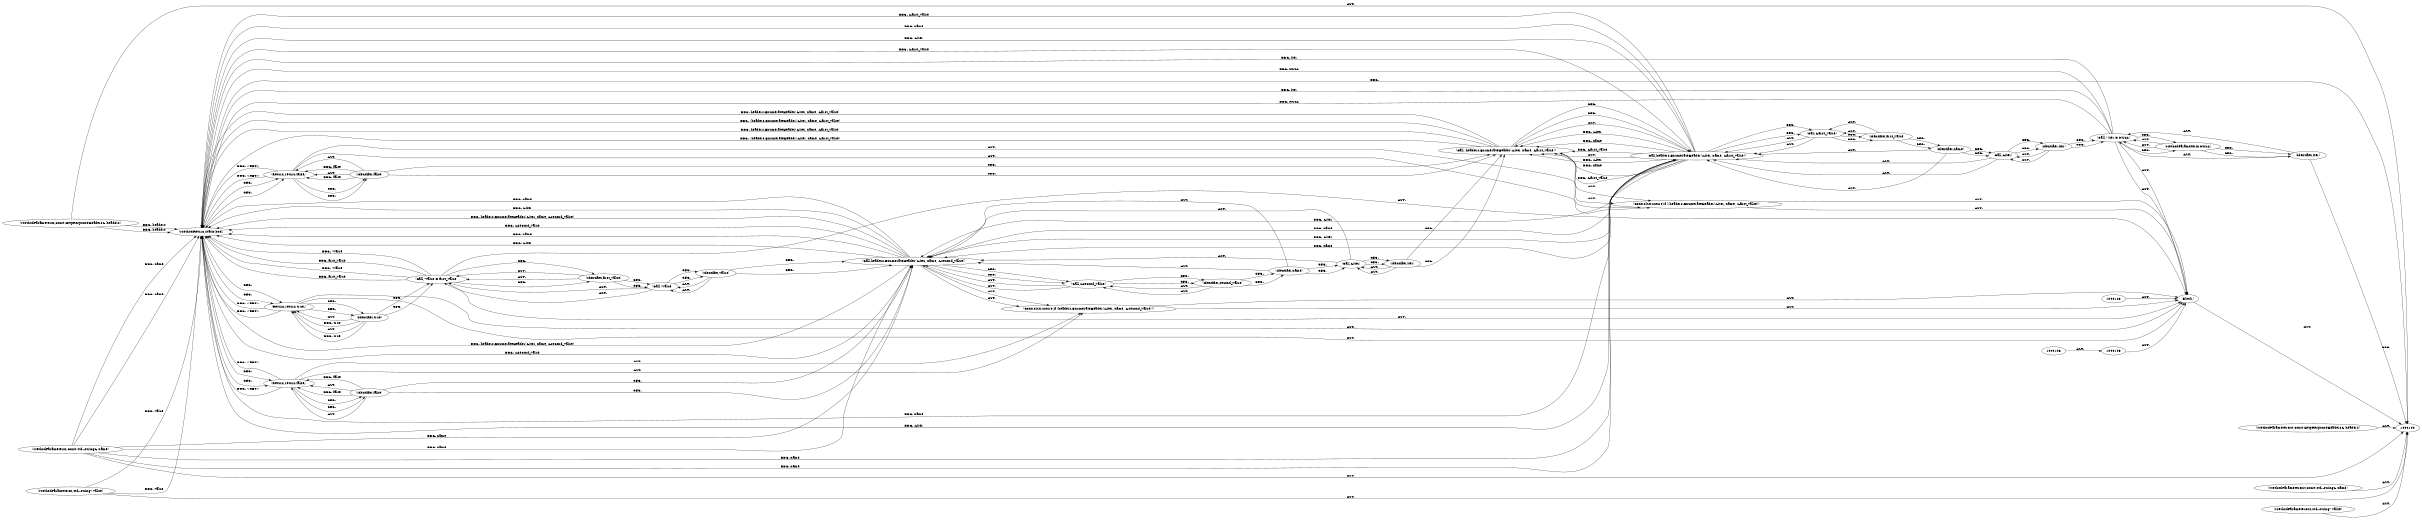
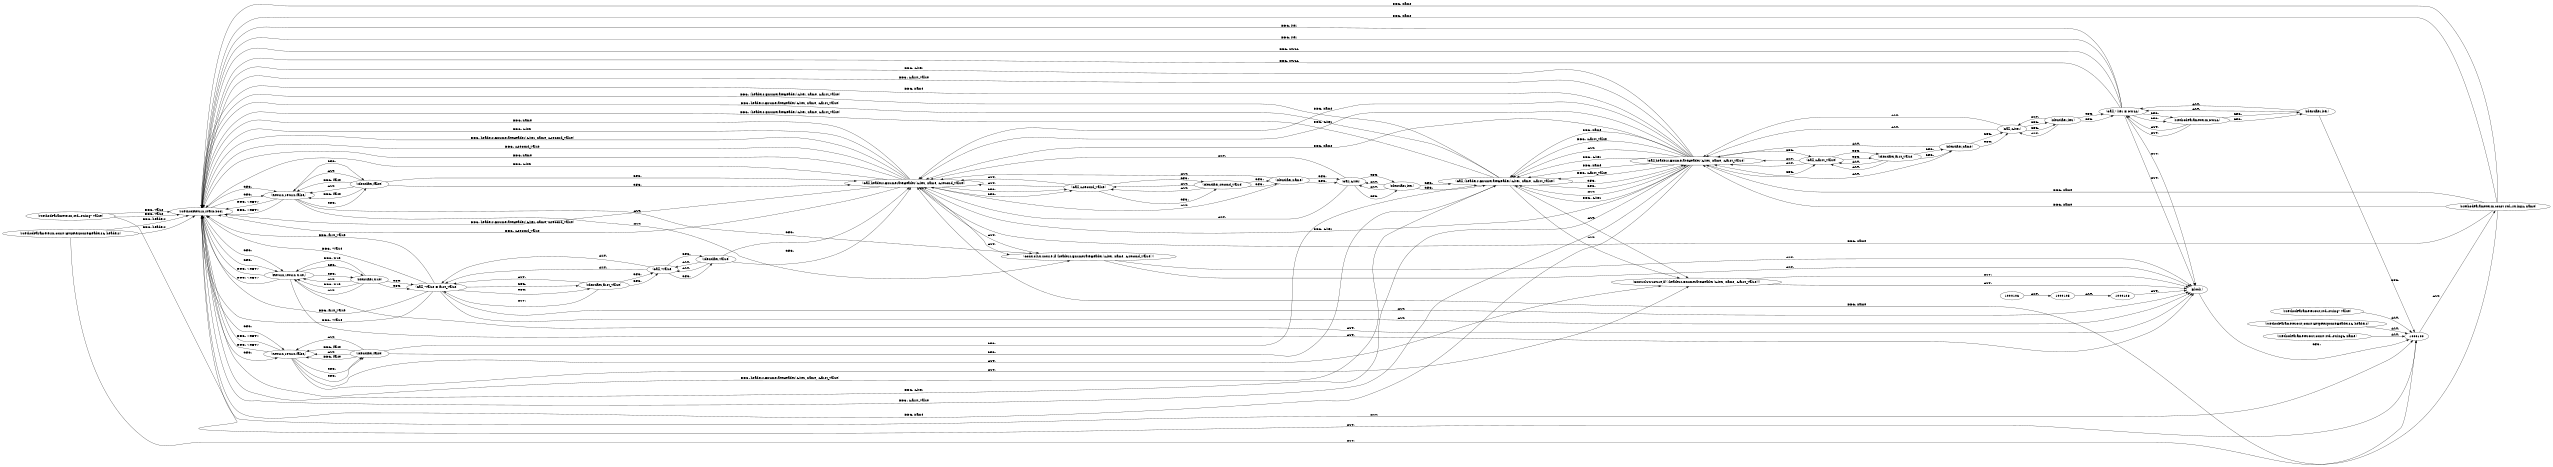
edge "(MethodReturn,static bool)" -> "1000100": label "DDG: " -> "AST: "
edge "(Block,)" -> "1000100": label "AST: " -> "CFG: "
edge "1000105" -> "(Block,)": now "1000105" -> "1000123"
edge "(MethodParameterIn,const std::string& name)" -> "1000100": reversed
